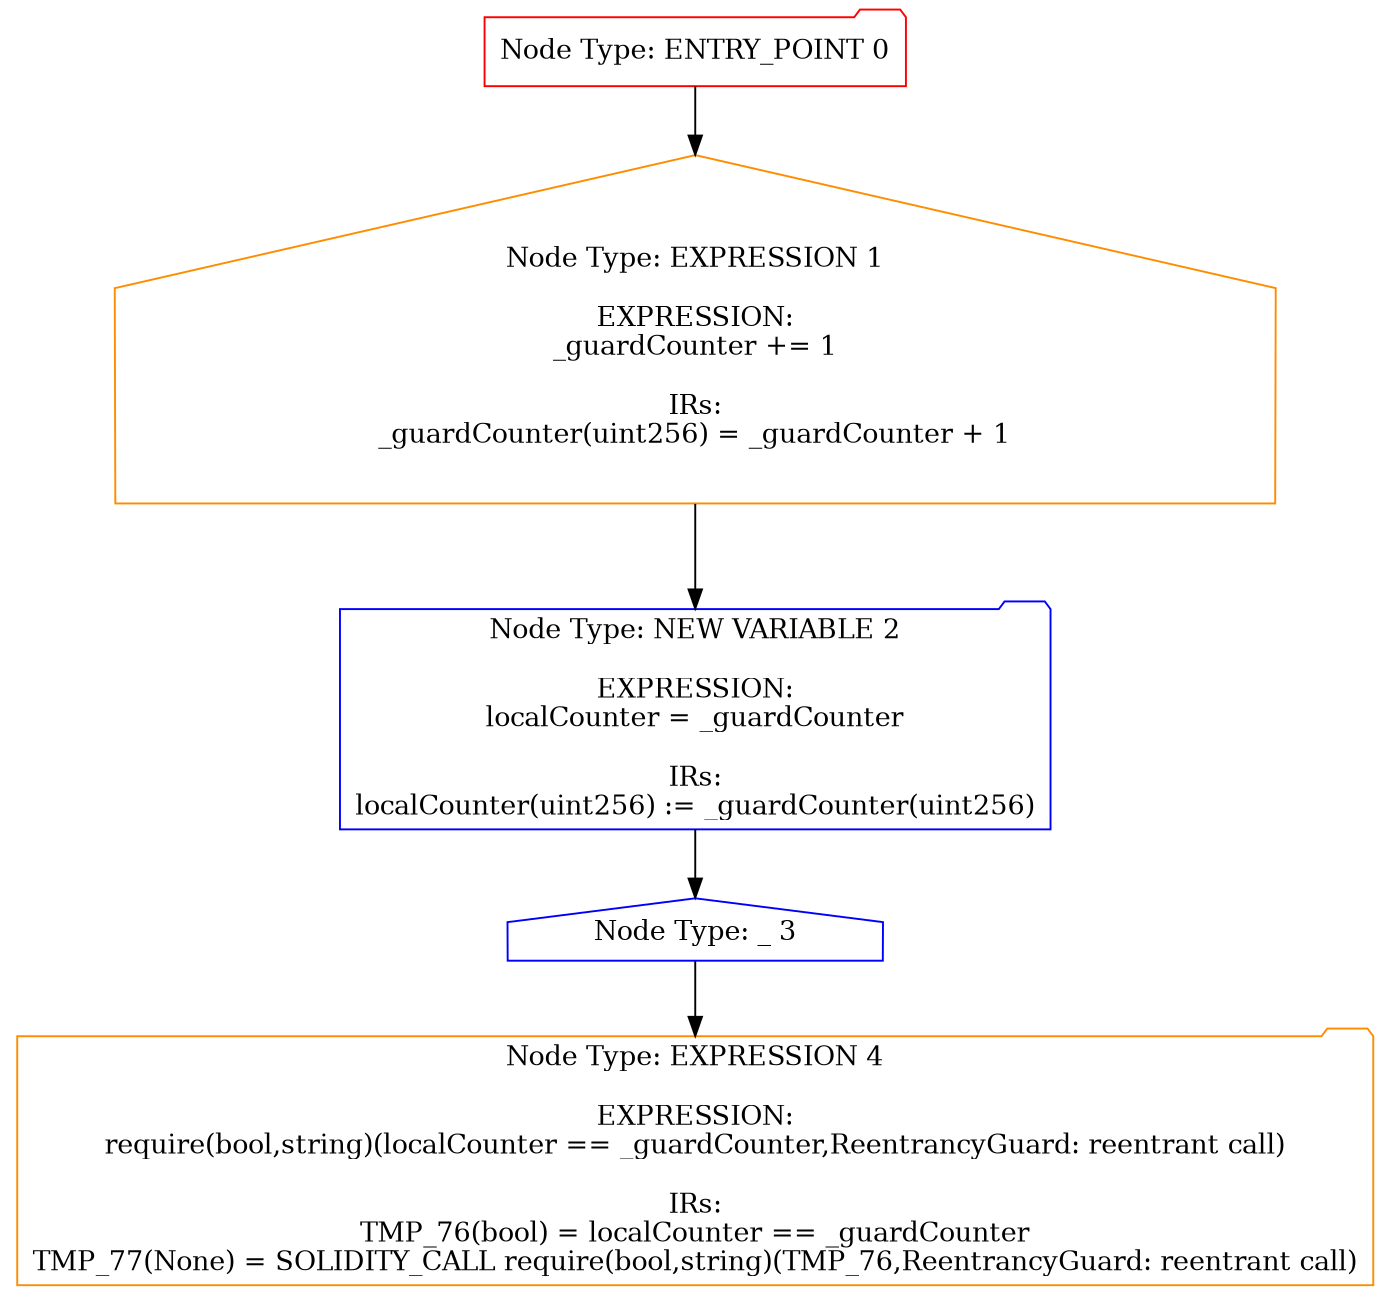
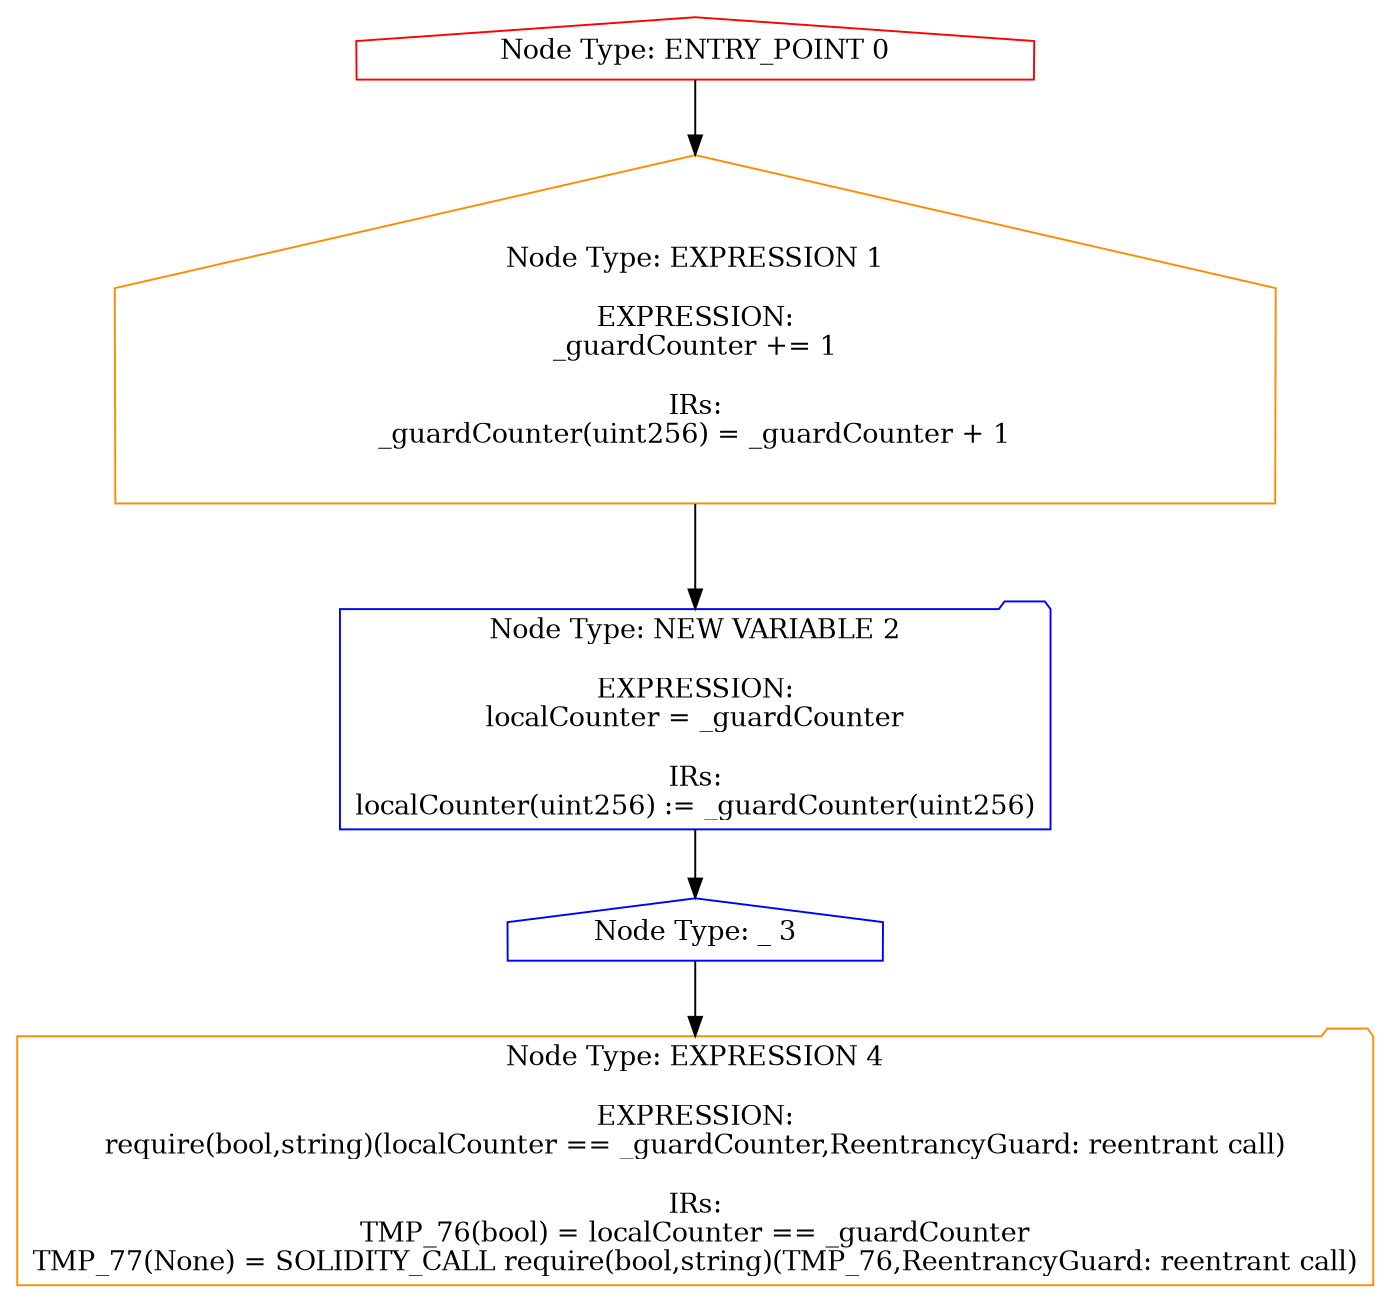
node "Node Type: ENTRY_POINT 0": shape folder -> house
